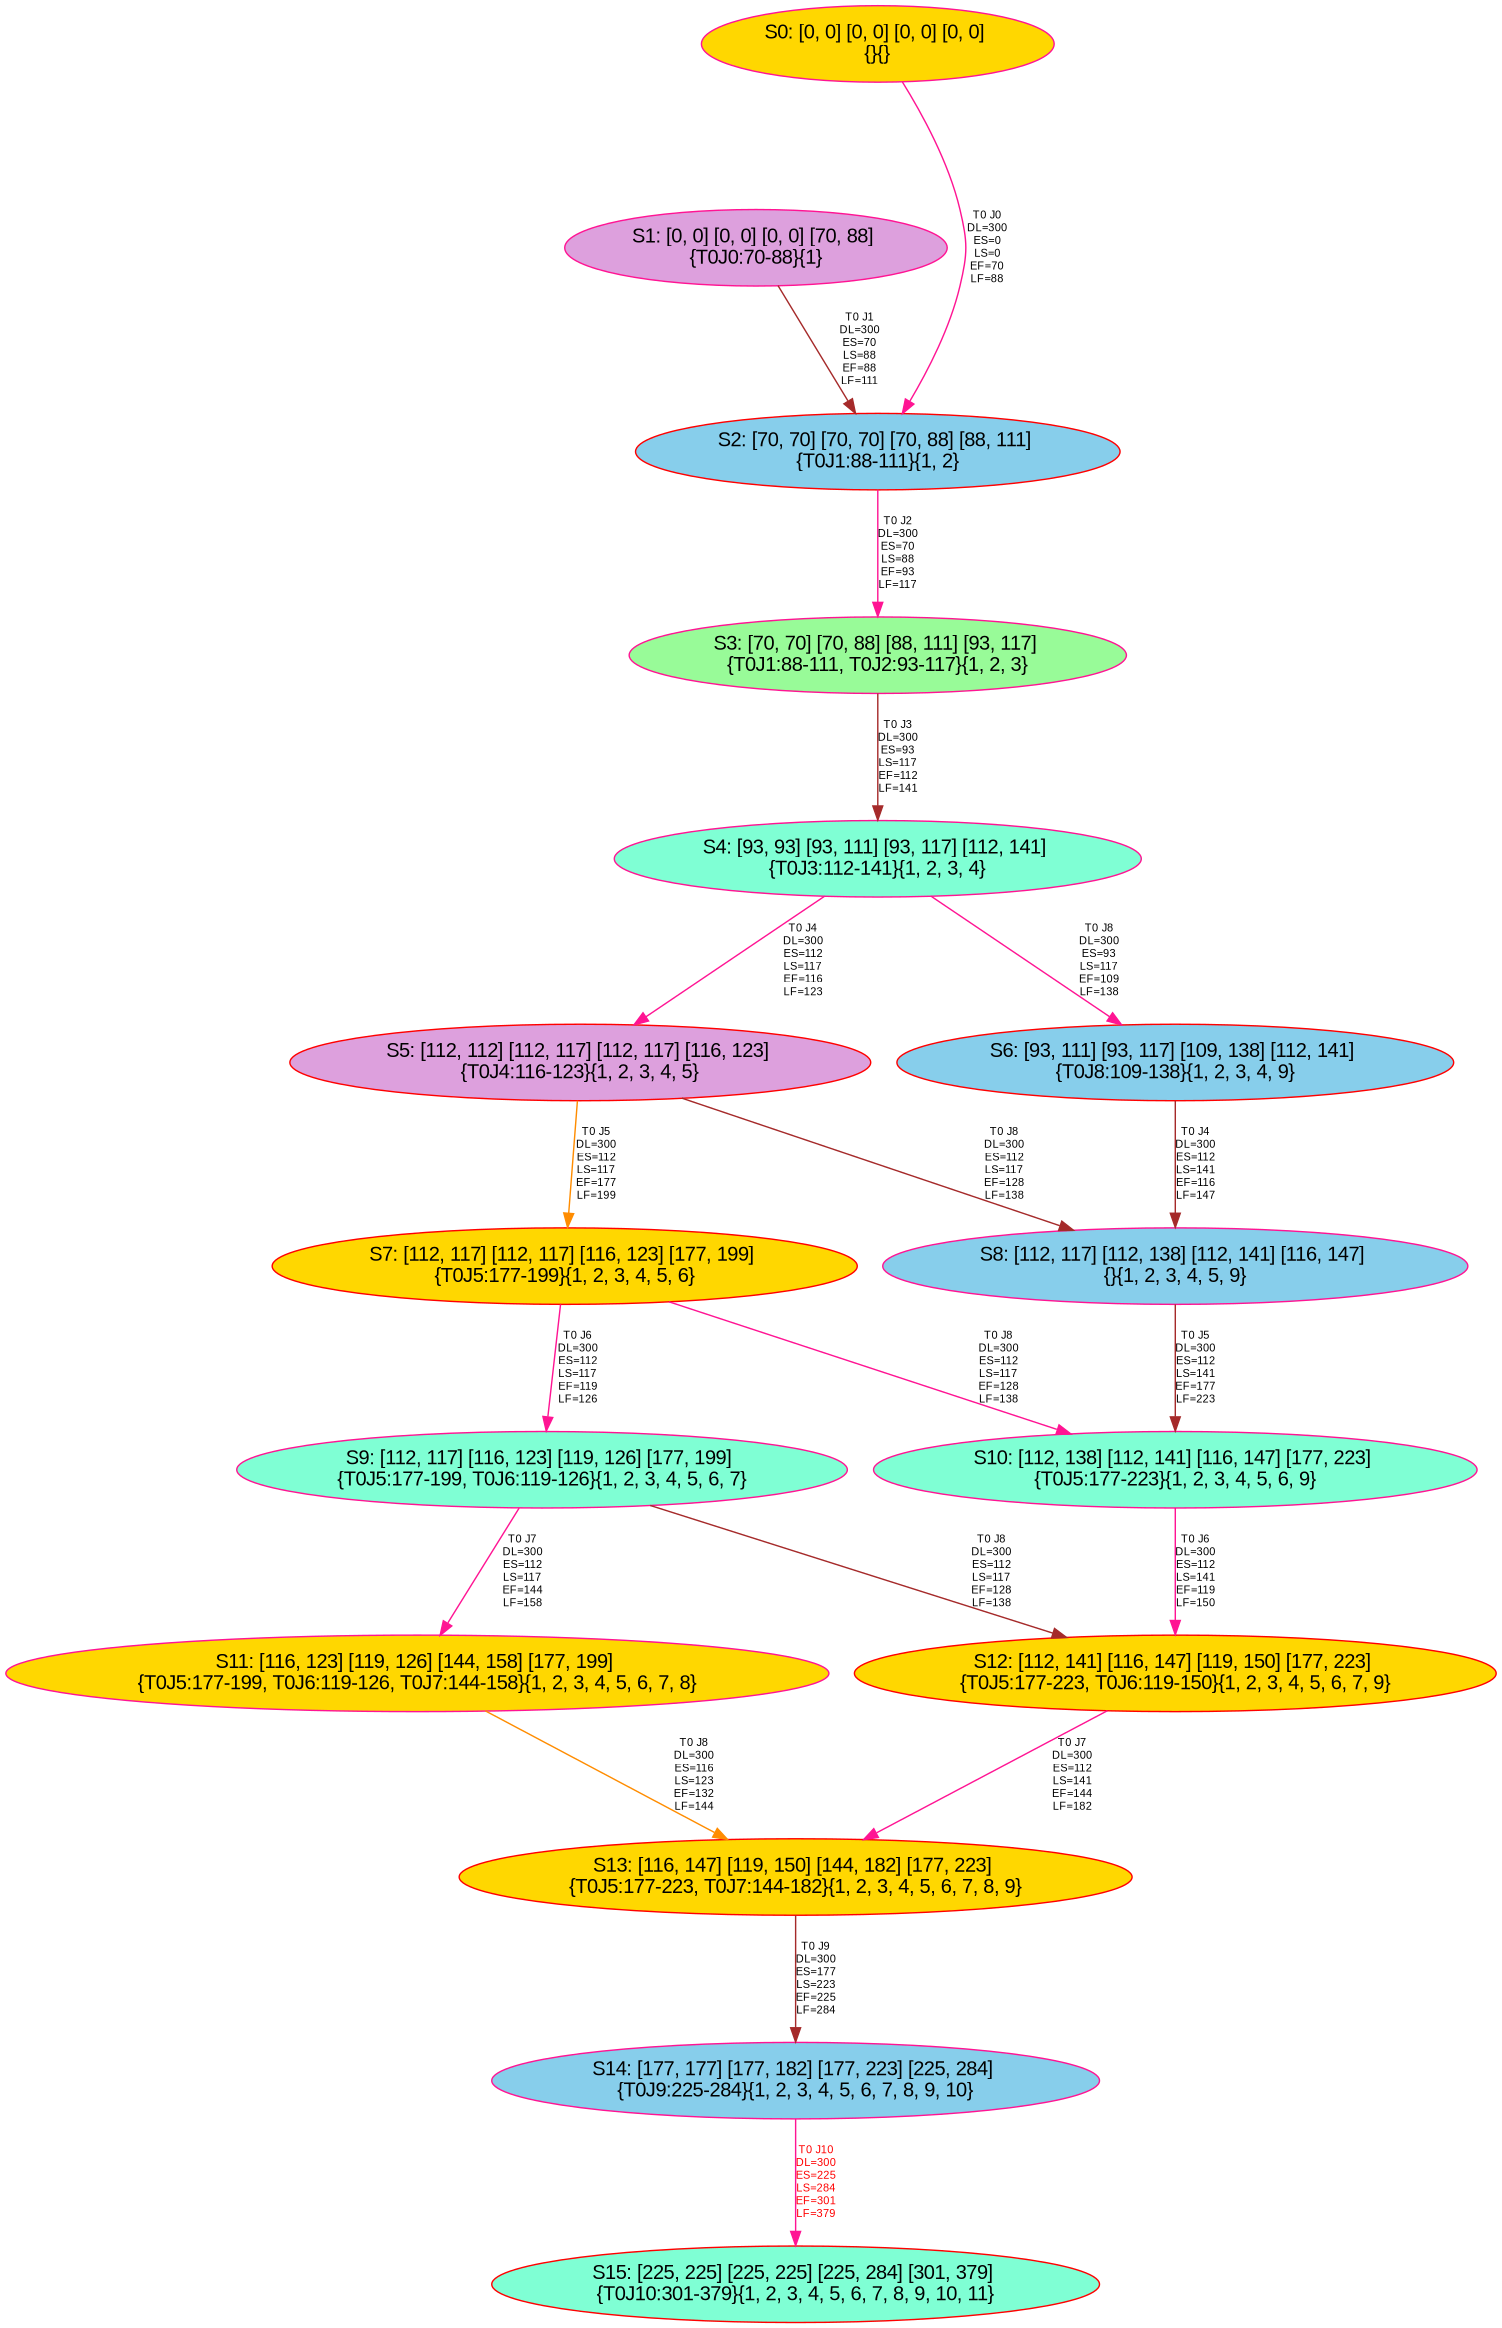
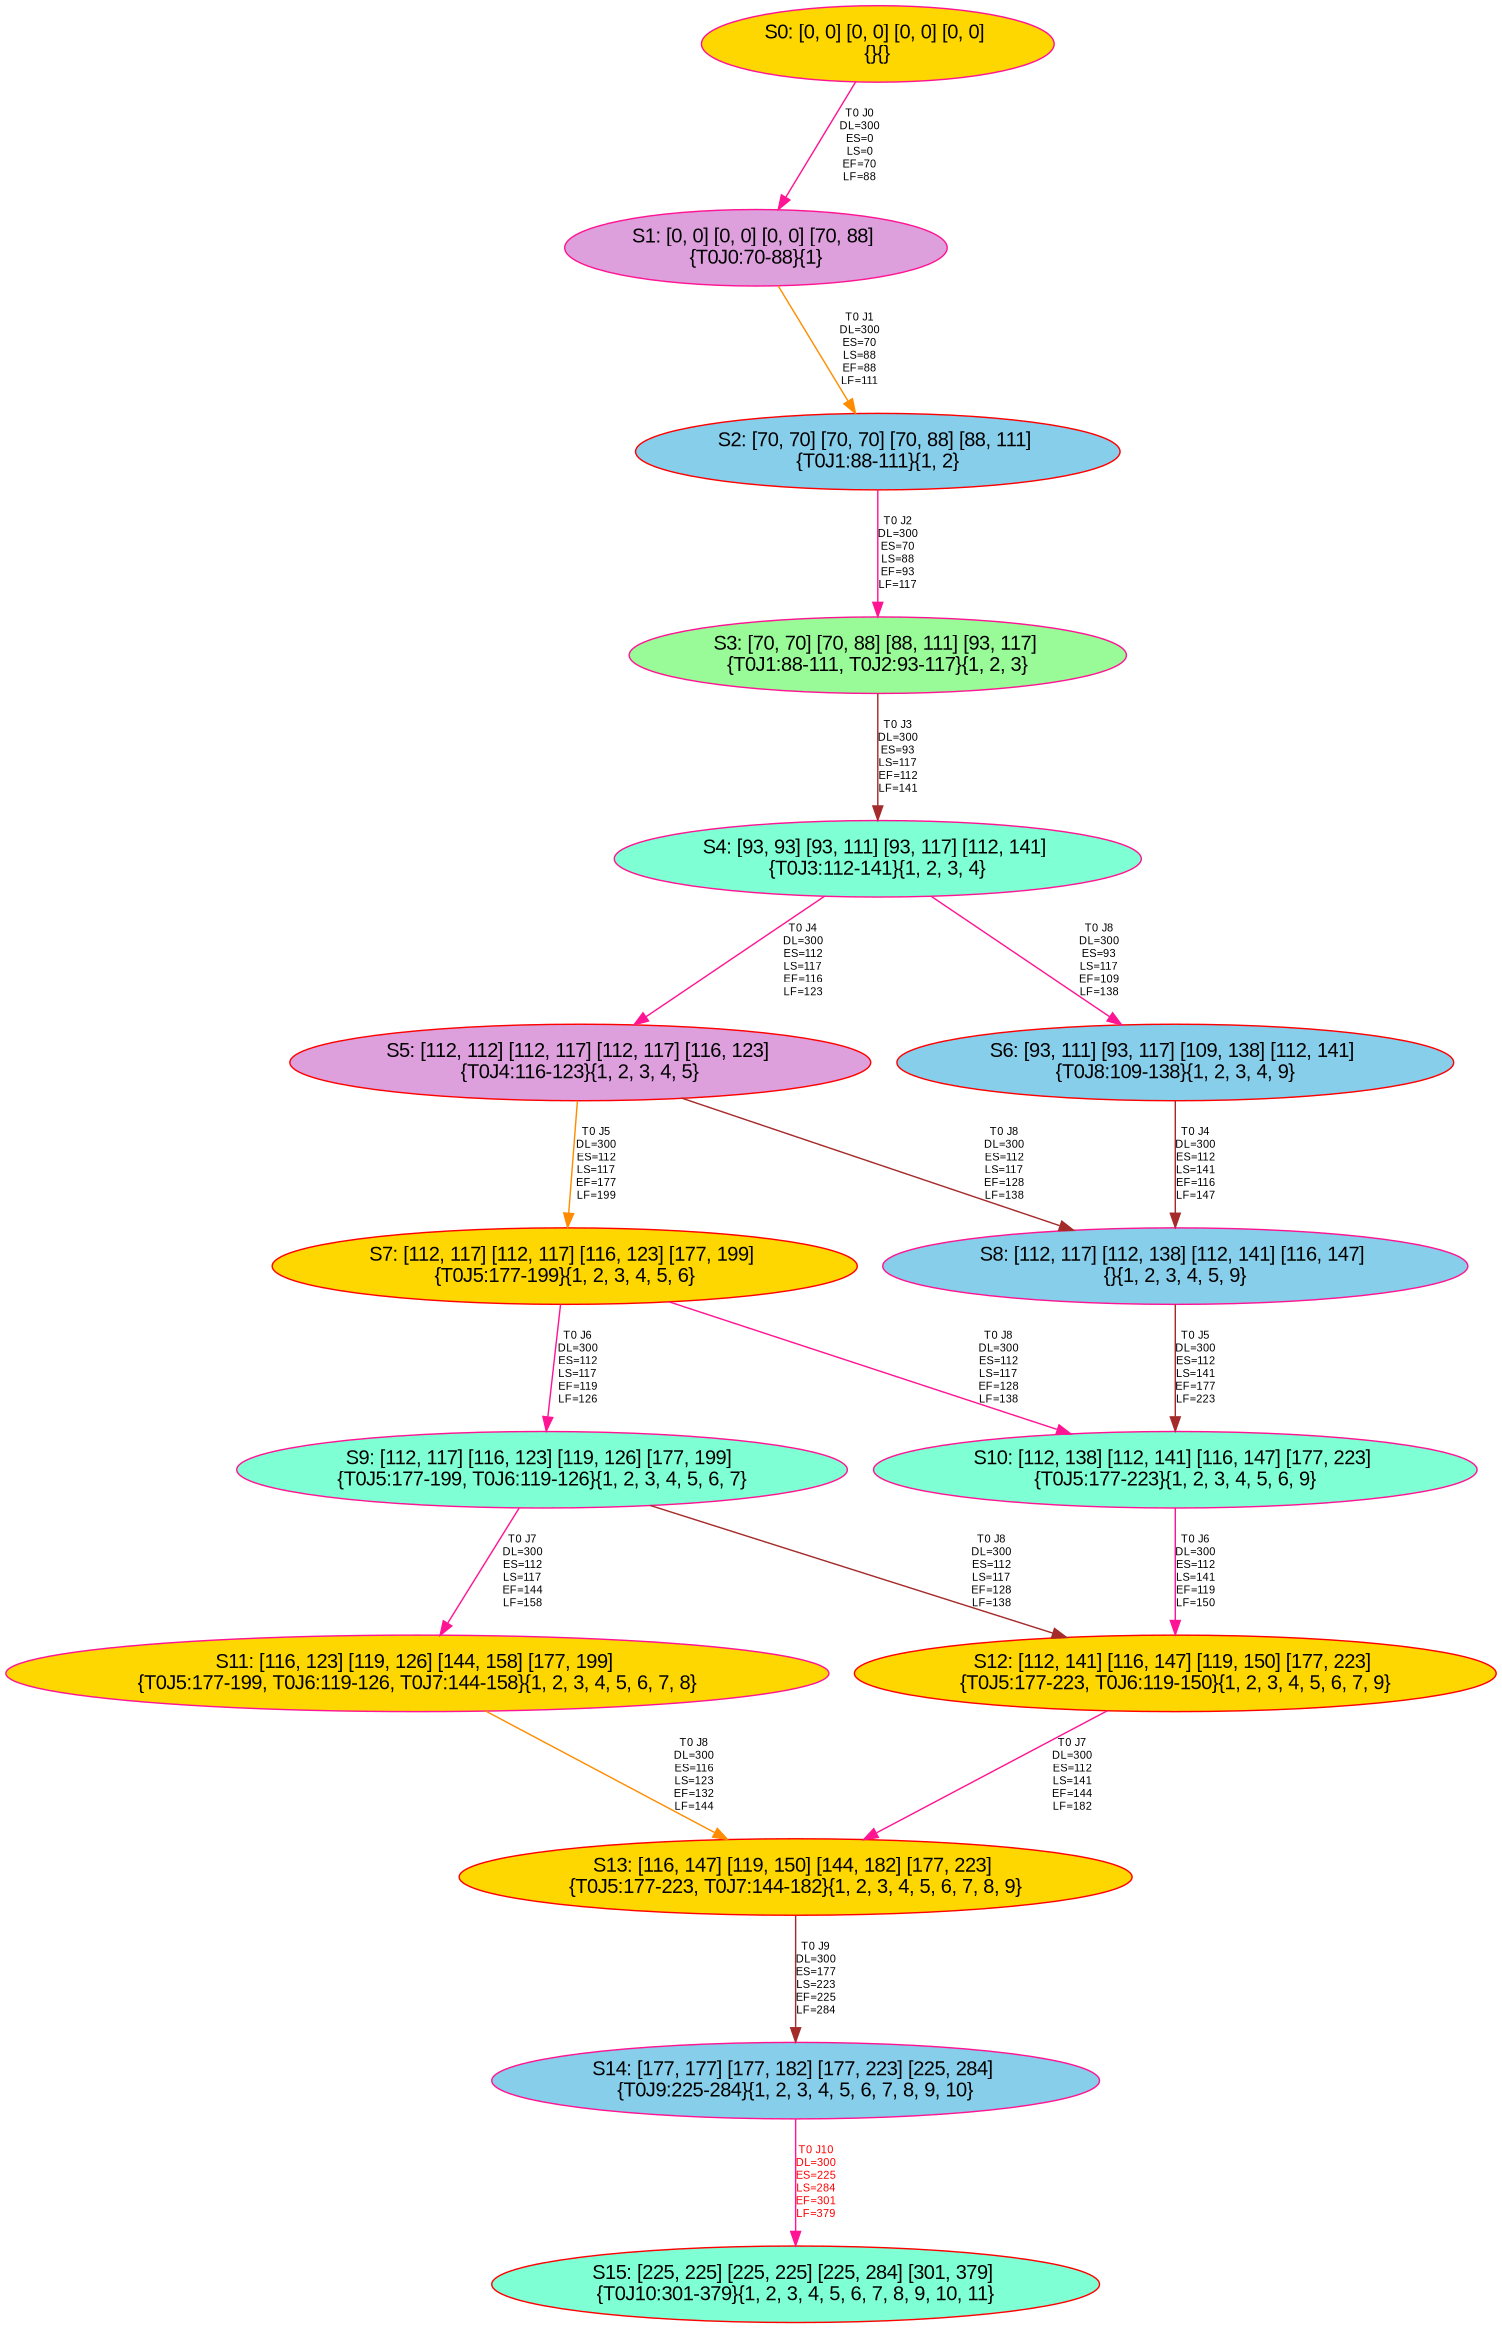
edge "S0: [0, 0] [0, 0] [0, 0] [0, 0] {}{}" -> "S2: [70, 70] [70, 70] [70, 88] [88, 111] {T0J1:88-111}{1, 2}": now "S0: [0, 0] [0, 0] [0, 0] [0, 0] {}{}" -> "S1: [0, 0] [0, 0] [0, 0] [70, 88] {T0J0:70-88}{1}"
edge "S1: [0, 0] [0, 0] [0, 0] [70, 88] {T0J0:70-88}{1}" -> "S2: [70, 70] [70, 70] [70, 88] [88, 111] {T0J1:88-111}{1, 2}": color brown -> darkorange
